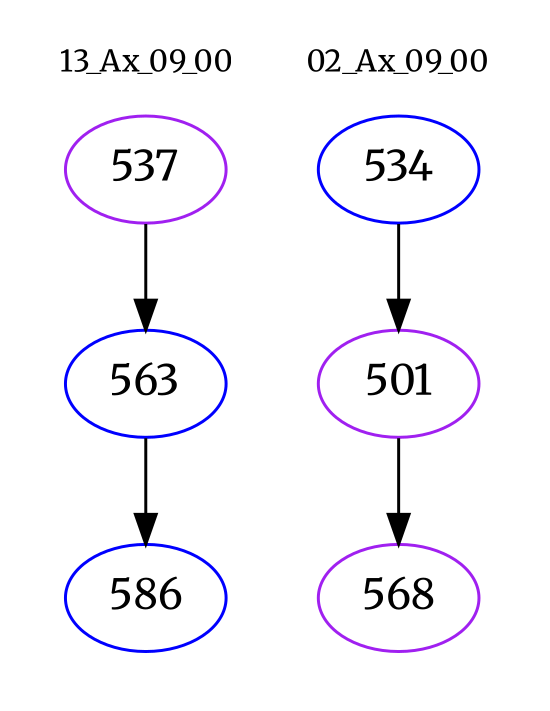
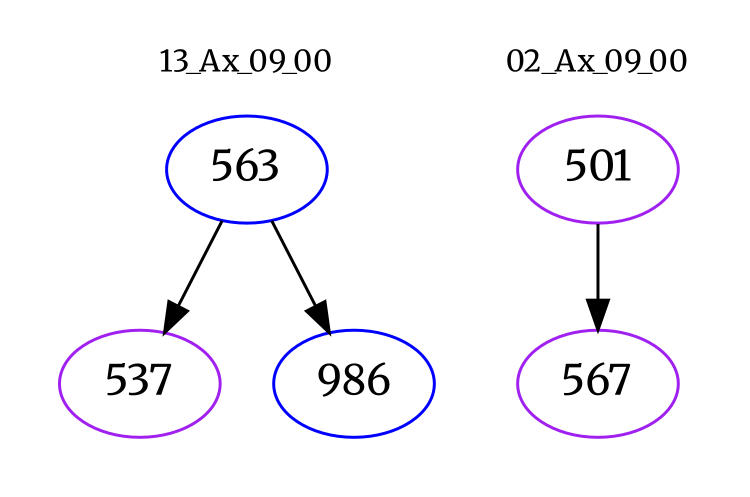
node "534": removed
edge "537" -> "563": reversed
node "586": label "586" -> "986"
node "568": label "568" -> "567"
